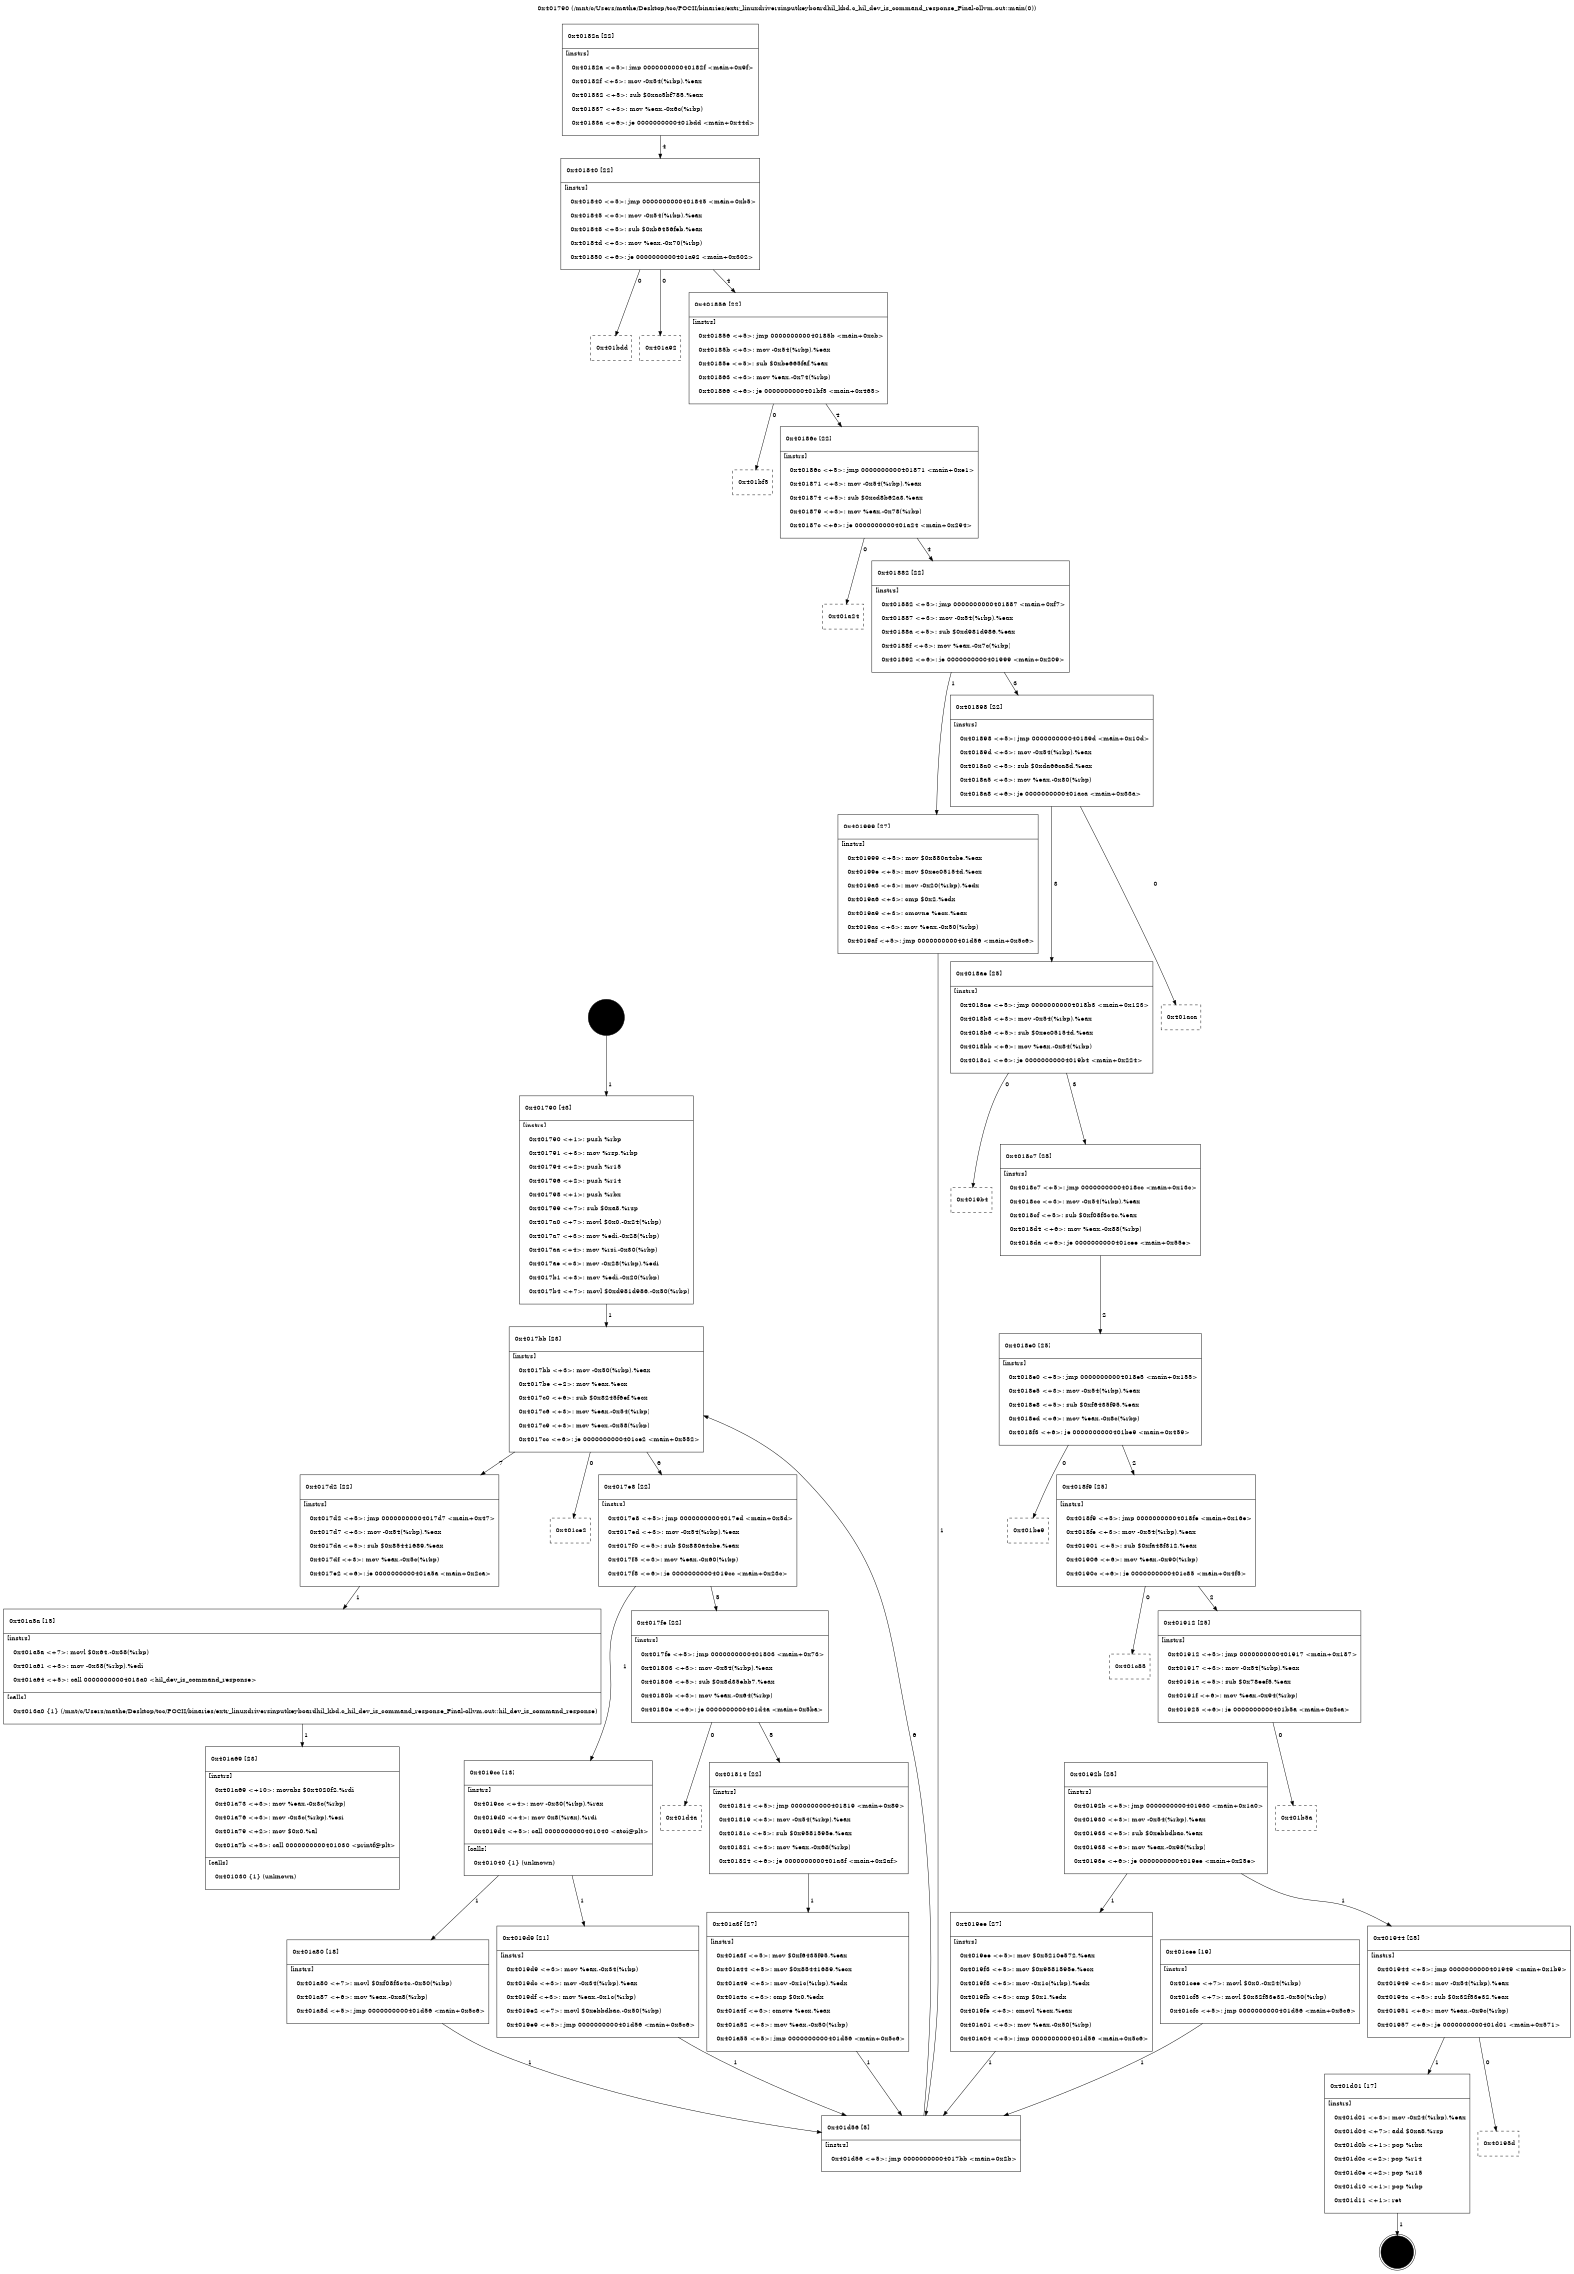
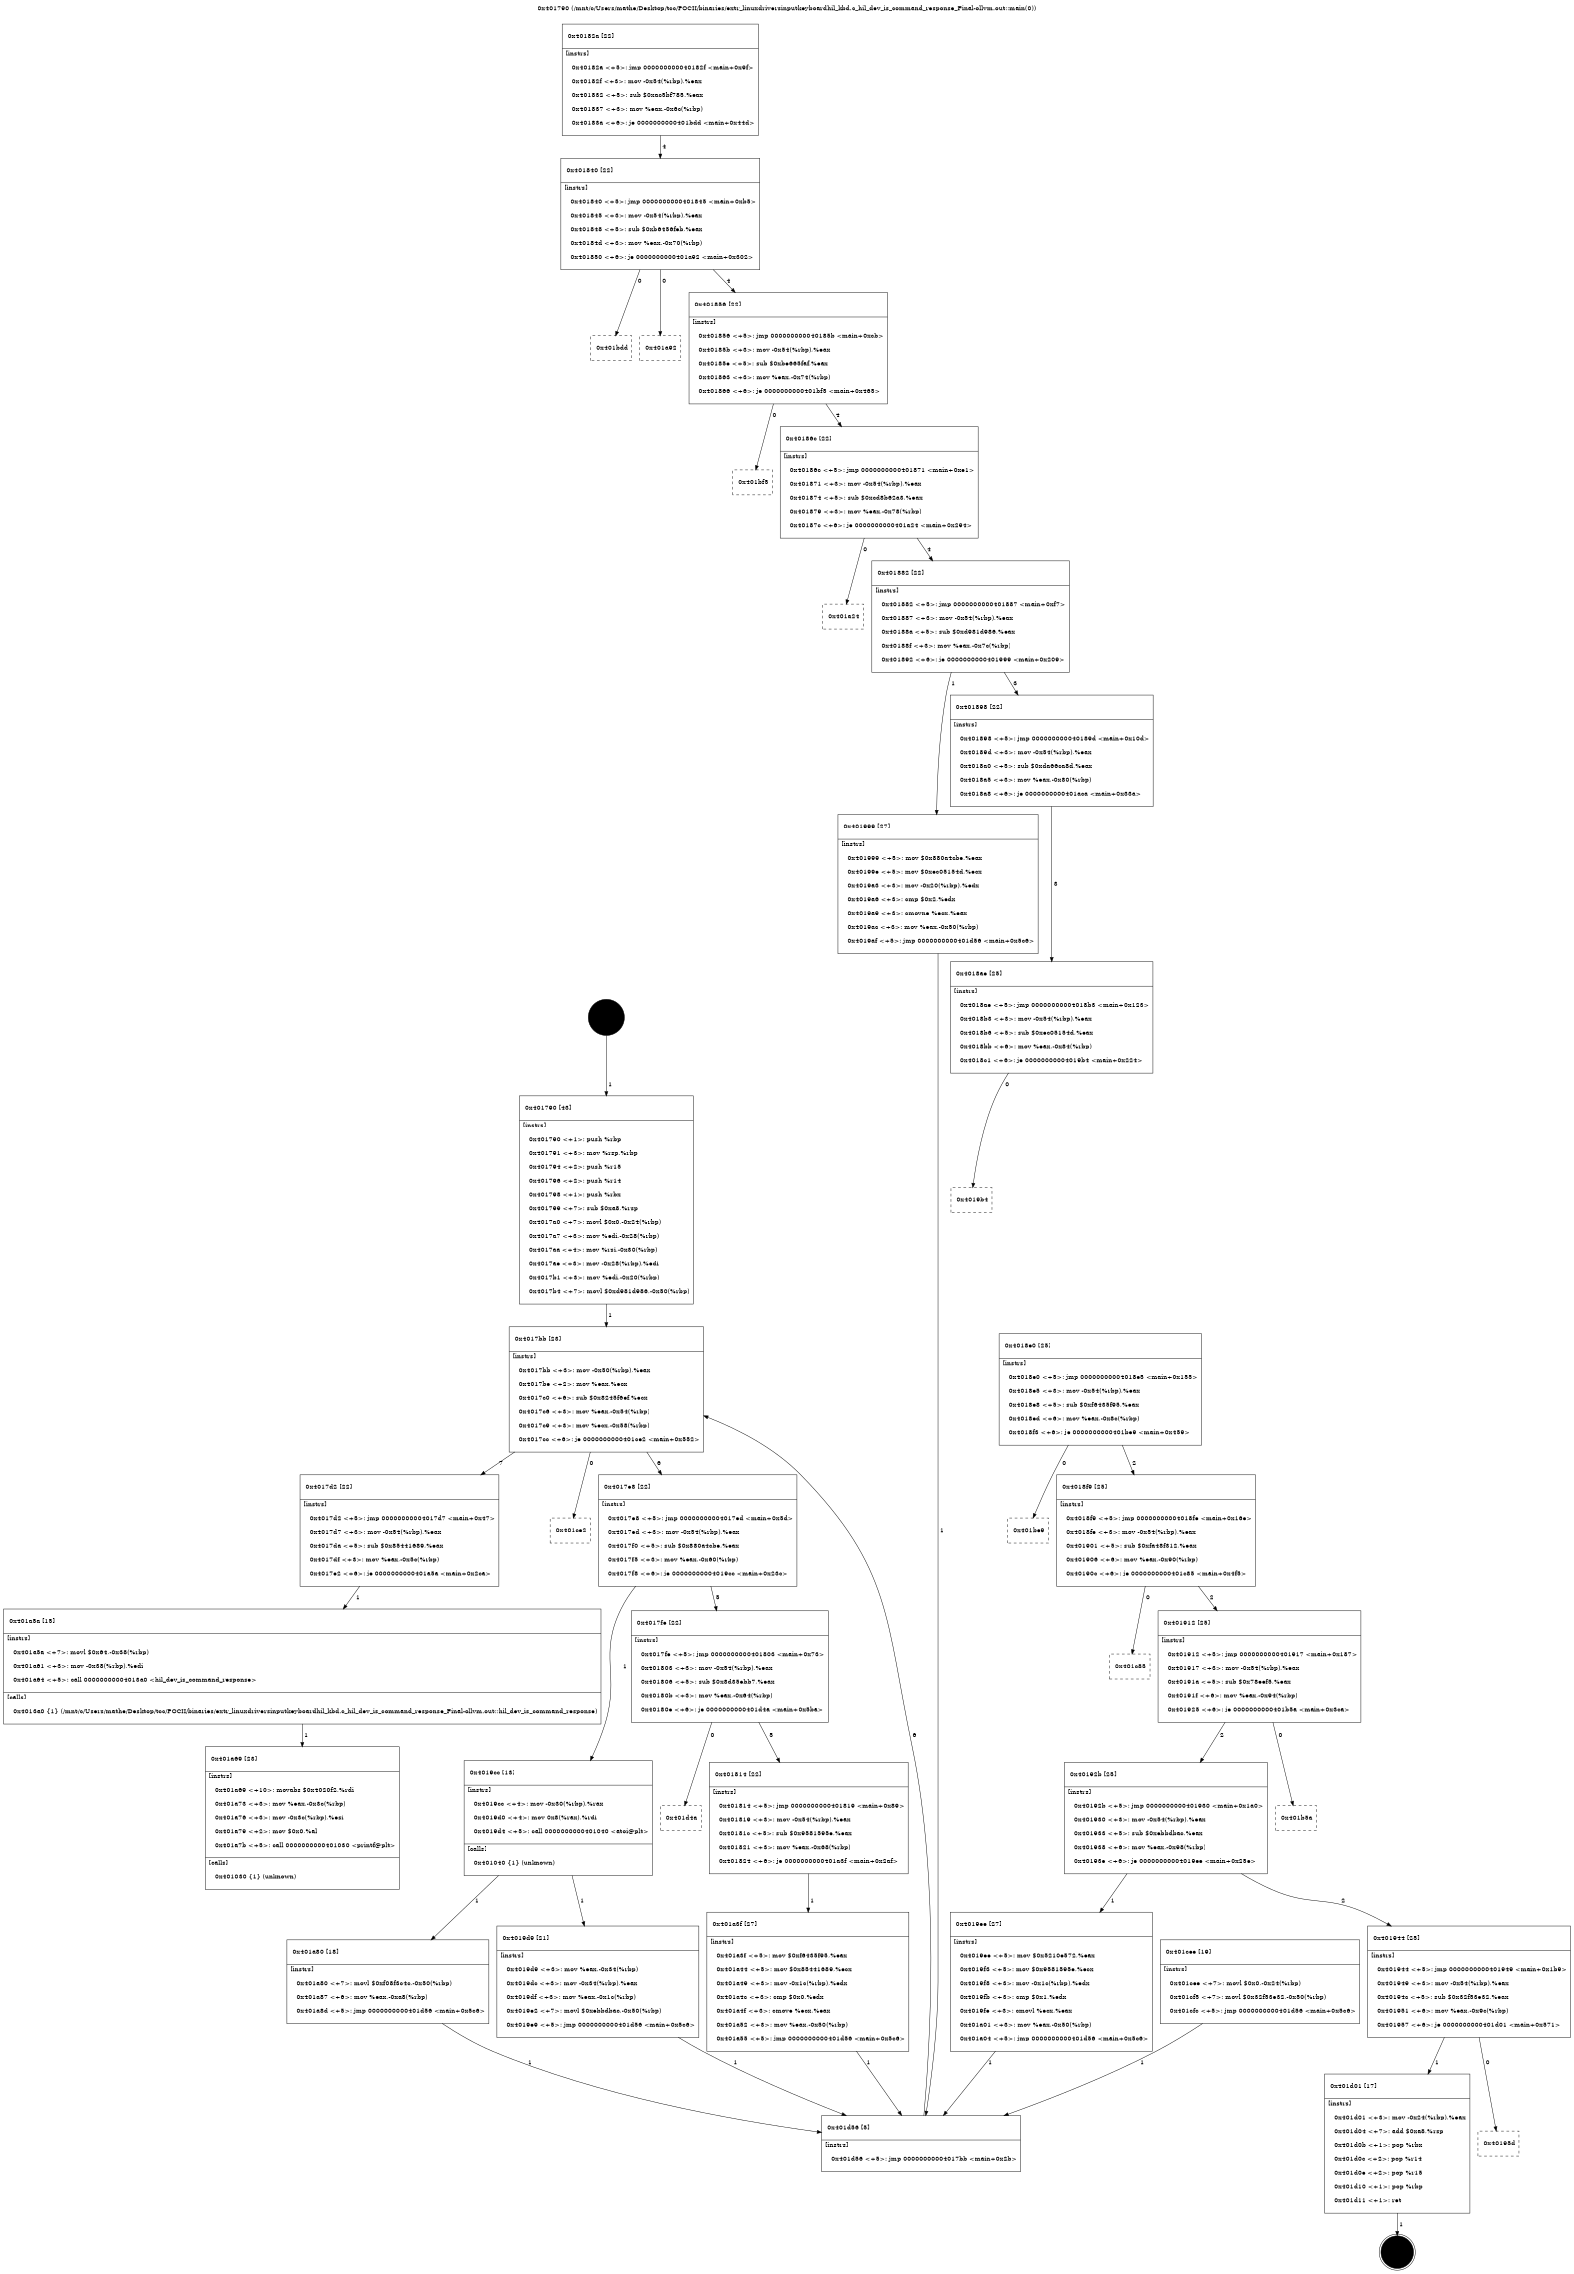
node "0x401aca": removed
node "0x4018c7 [25]": removed
edge "0x401912 [25]" -> "0x40192b [25]": added, label "2"
edge "0x40192b [25]" -> "0x401944 [25]": label " 1" -> " 2"
